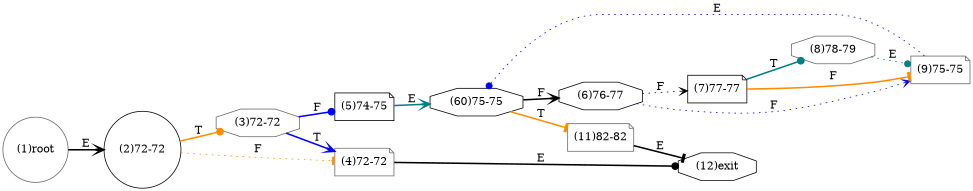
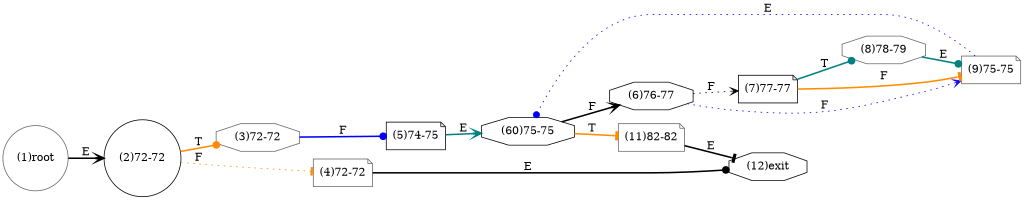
edge "(8)78-79" -> "(9)75-75": style dotted -> bold
edge "(3)72-72" -> "(4)72-72": removed, label "T"
